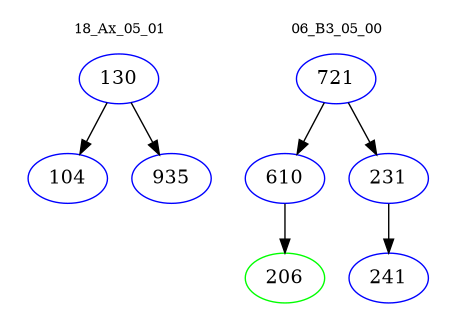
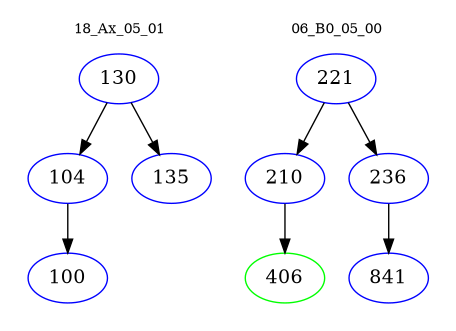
cluster "06_B3_05_00": label "06_B3_05_00" -> "06_B0_05_00"
node "721": label "721" -> "221"
node "935": label "935" -> "135"
node "610": label "610" -> "210"
node "231": label "231" -> "236"
node "100": added
node "206": label "206" -> "406"
node "241": label "241" -> "841"
